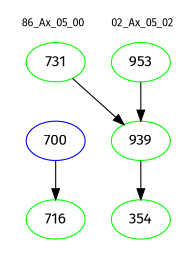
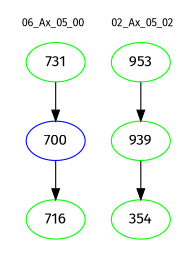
cluster "86_Ax_05_00": label "86_Ax_05_00" -> "06_Ax_05_00"
edge "731" -> "939": now "731" -> "700"
